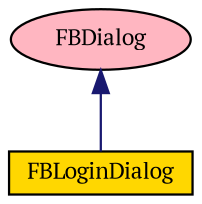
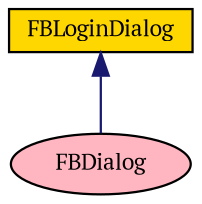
edge "FBLoginDialog" -> "FBDialog": reversed
